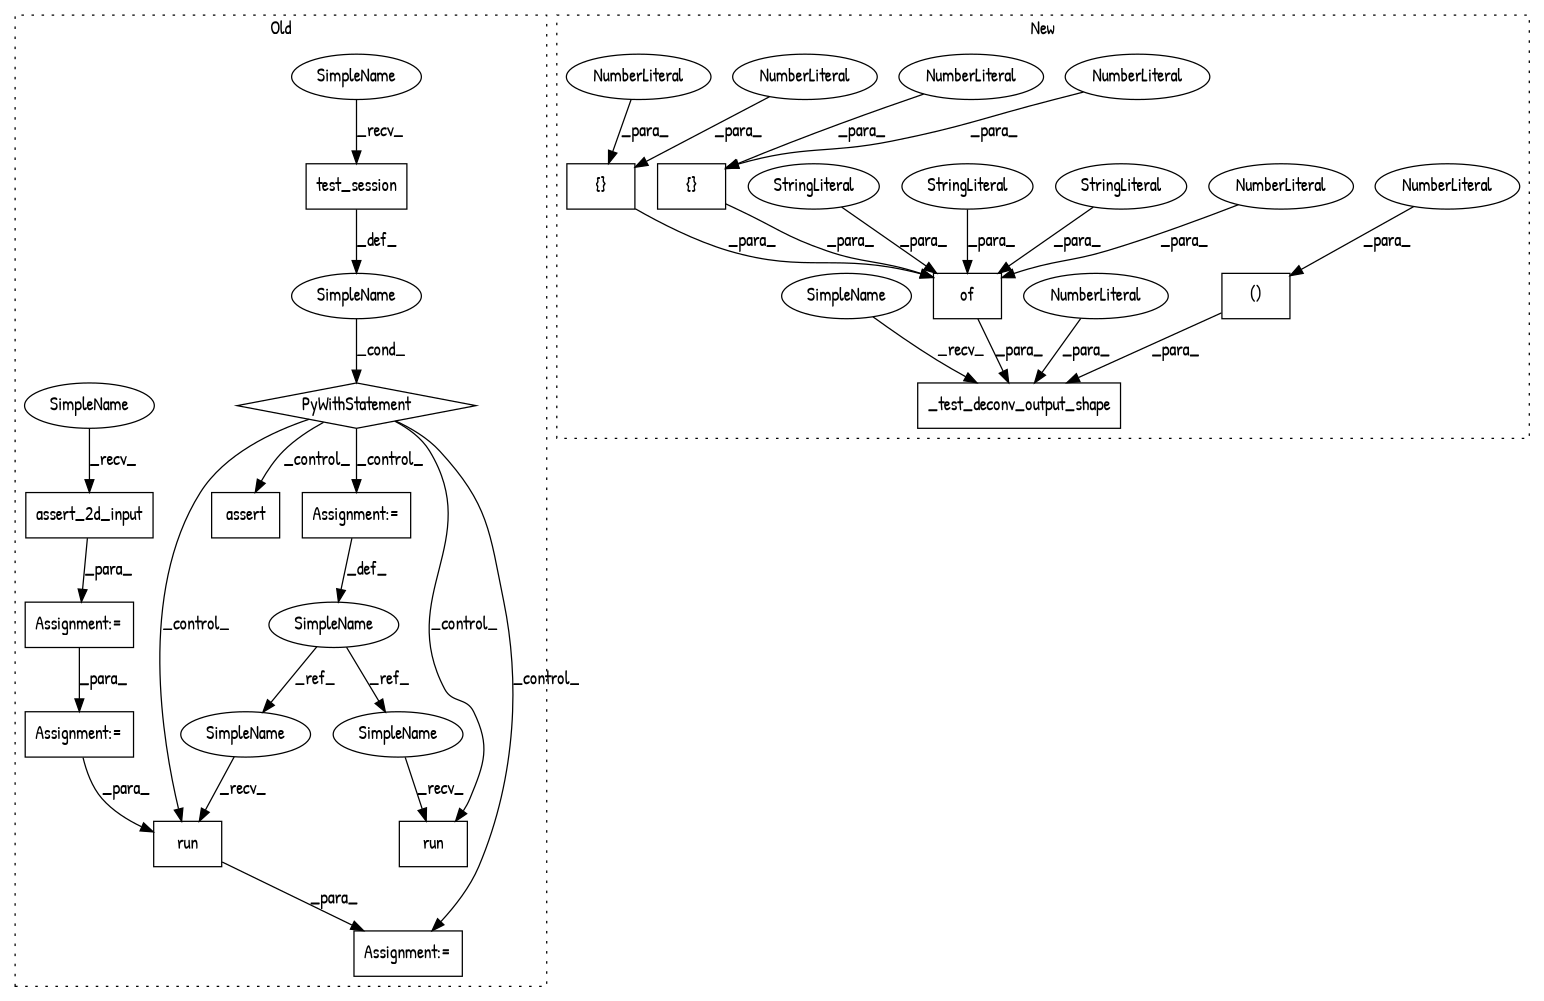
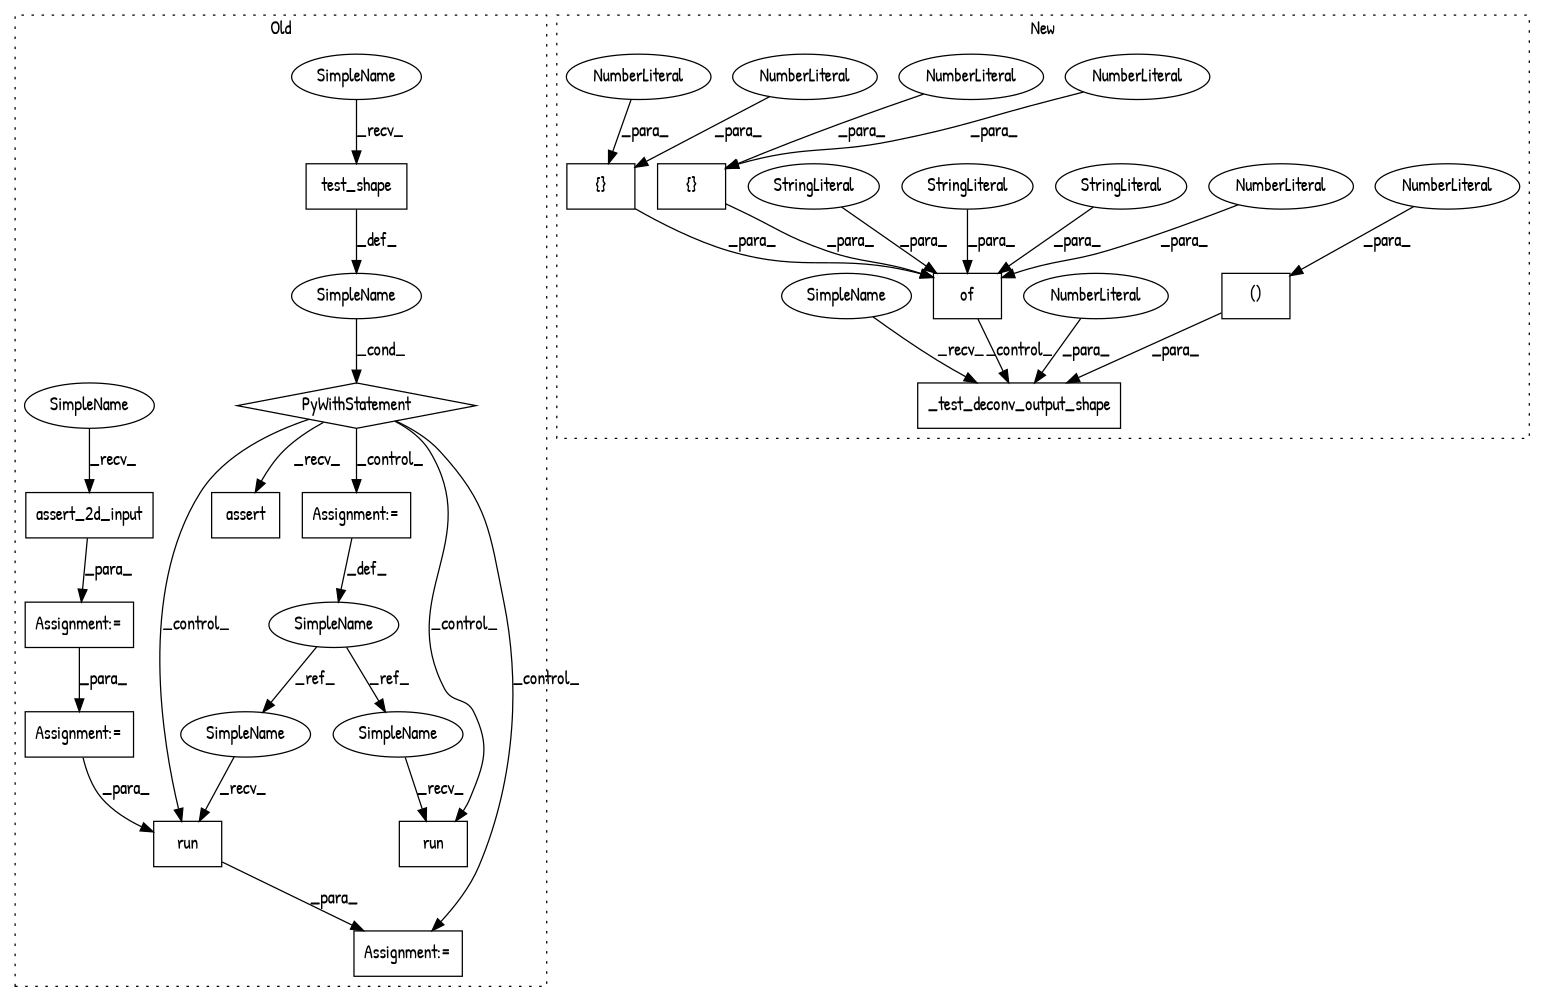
node "test_session": label "test_session" -> "test_shape"
edge "of" -> "_test_deconv_output_shape": label "_para_" -> "_control_"
edge "PyWithStatement" -> "assert": label "_control_" -> "_recv_"
